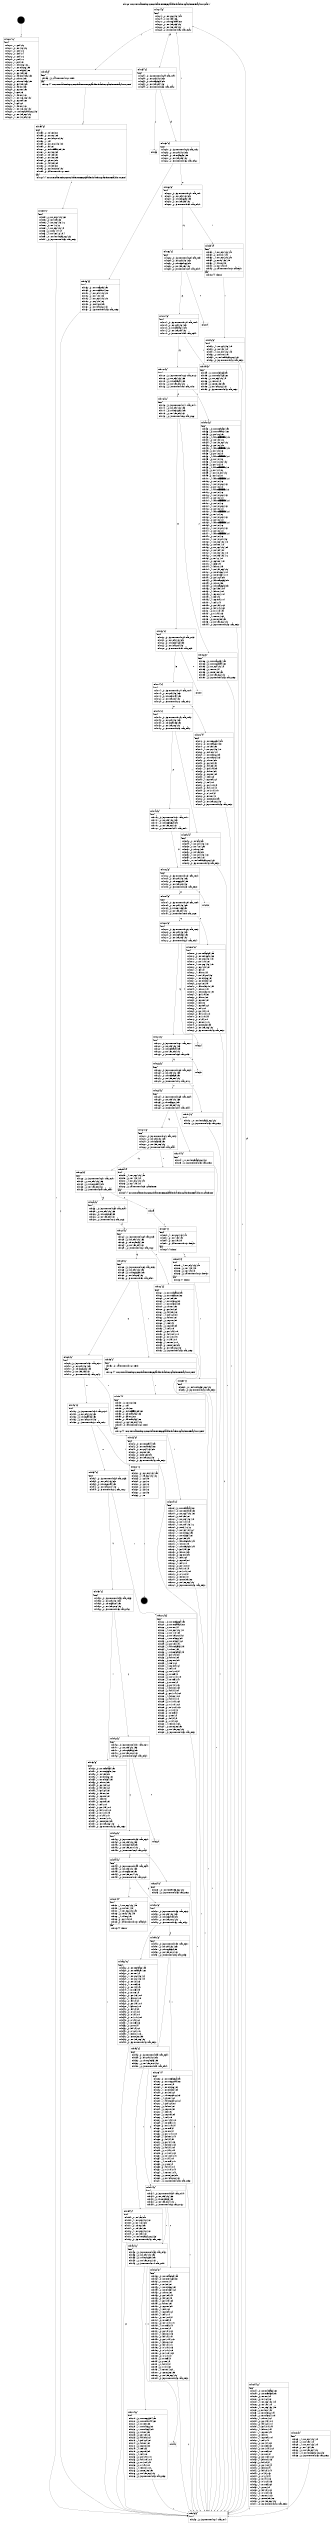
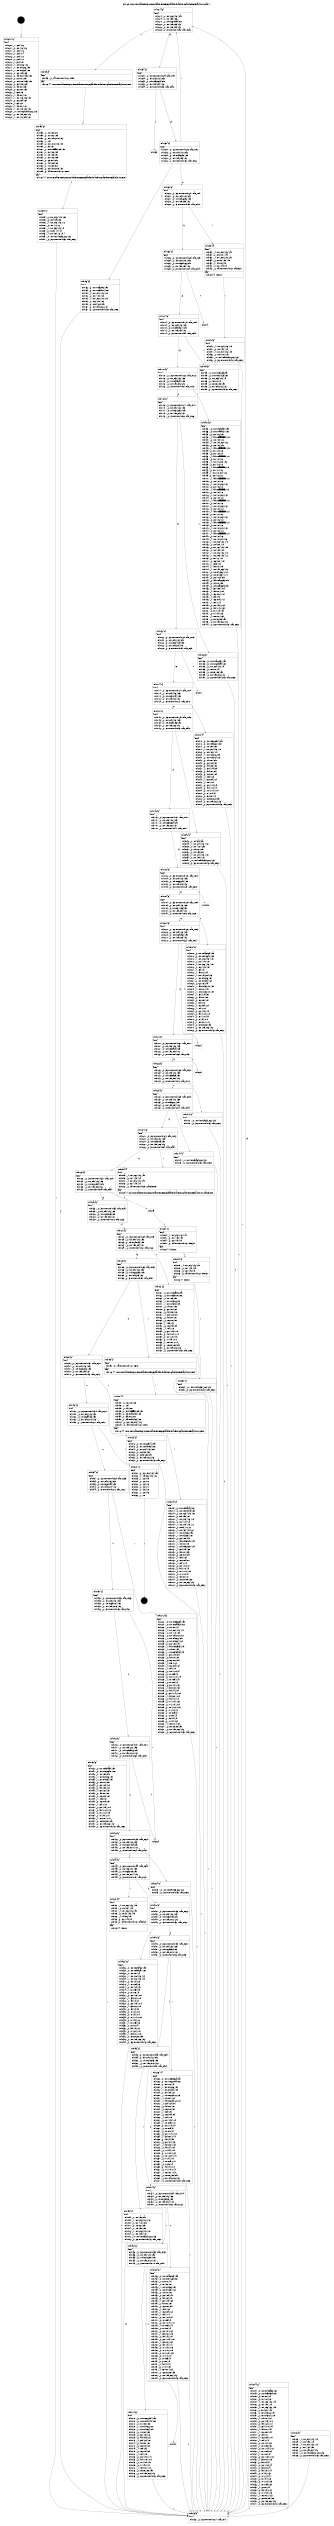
edge "0x401950 [28]" -> "0x401f8c [86]": now "0x401950 [28]" -> "0x402369"
